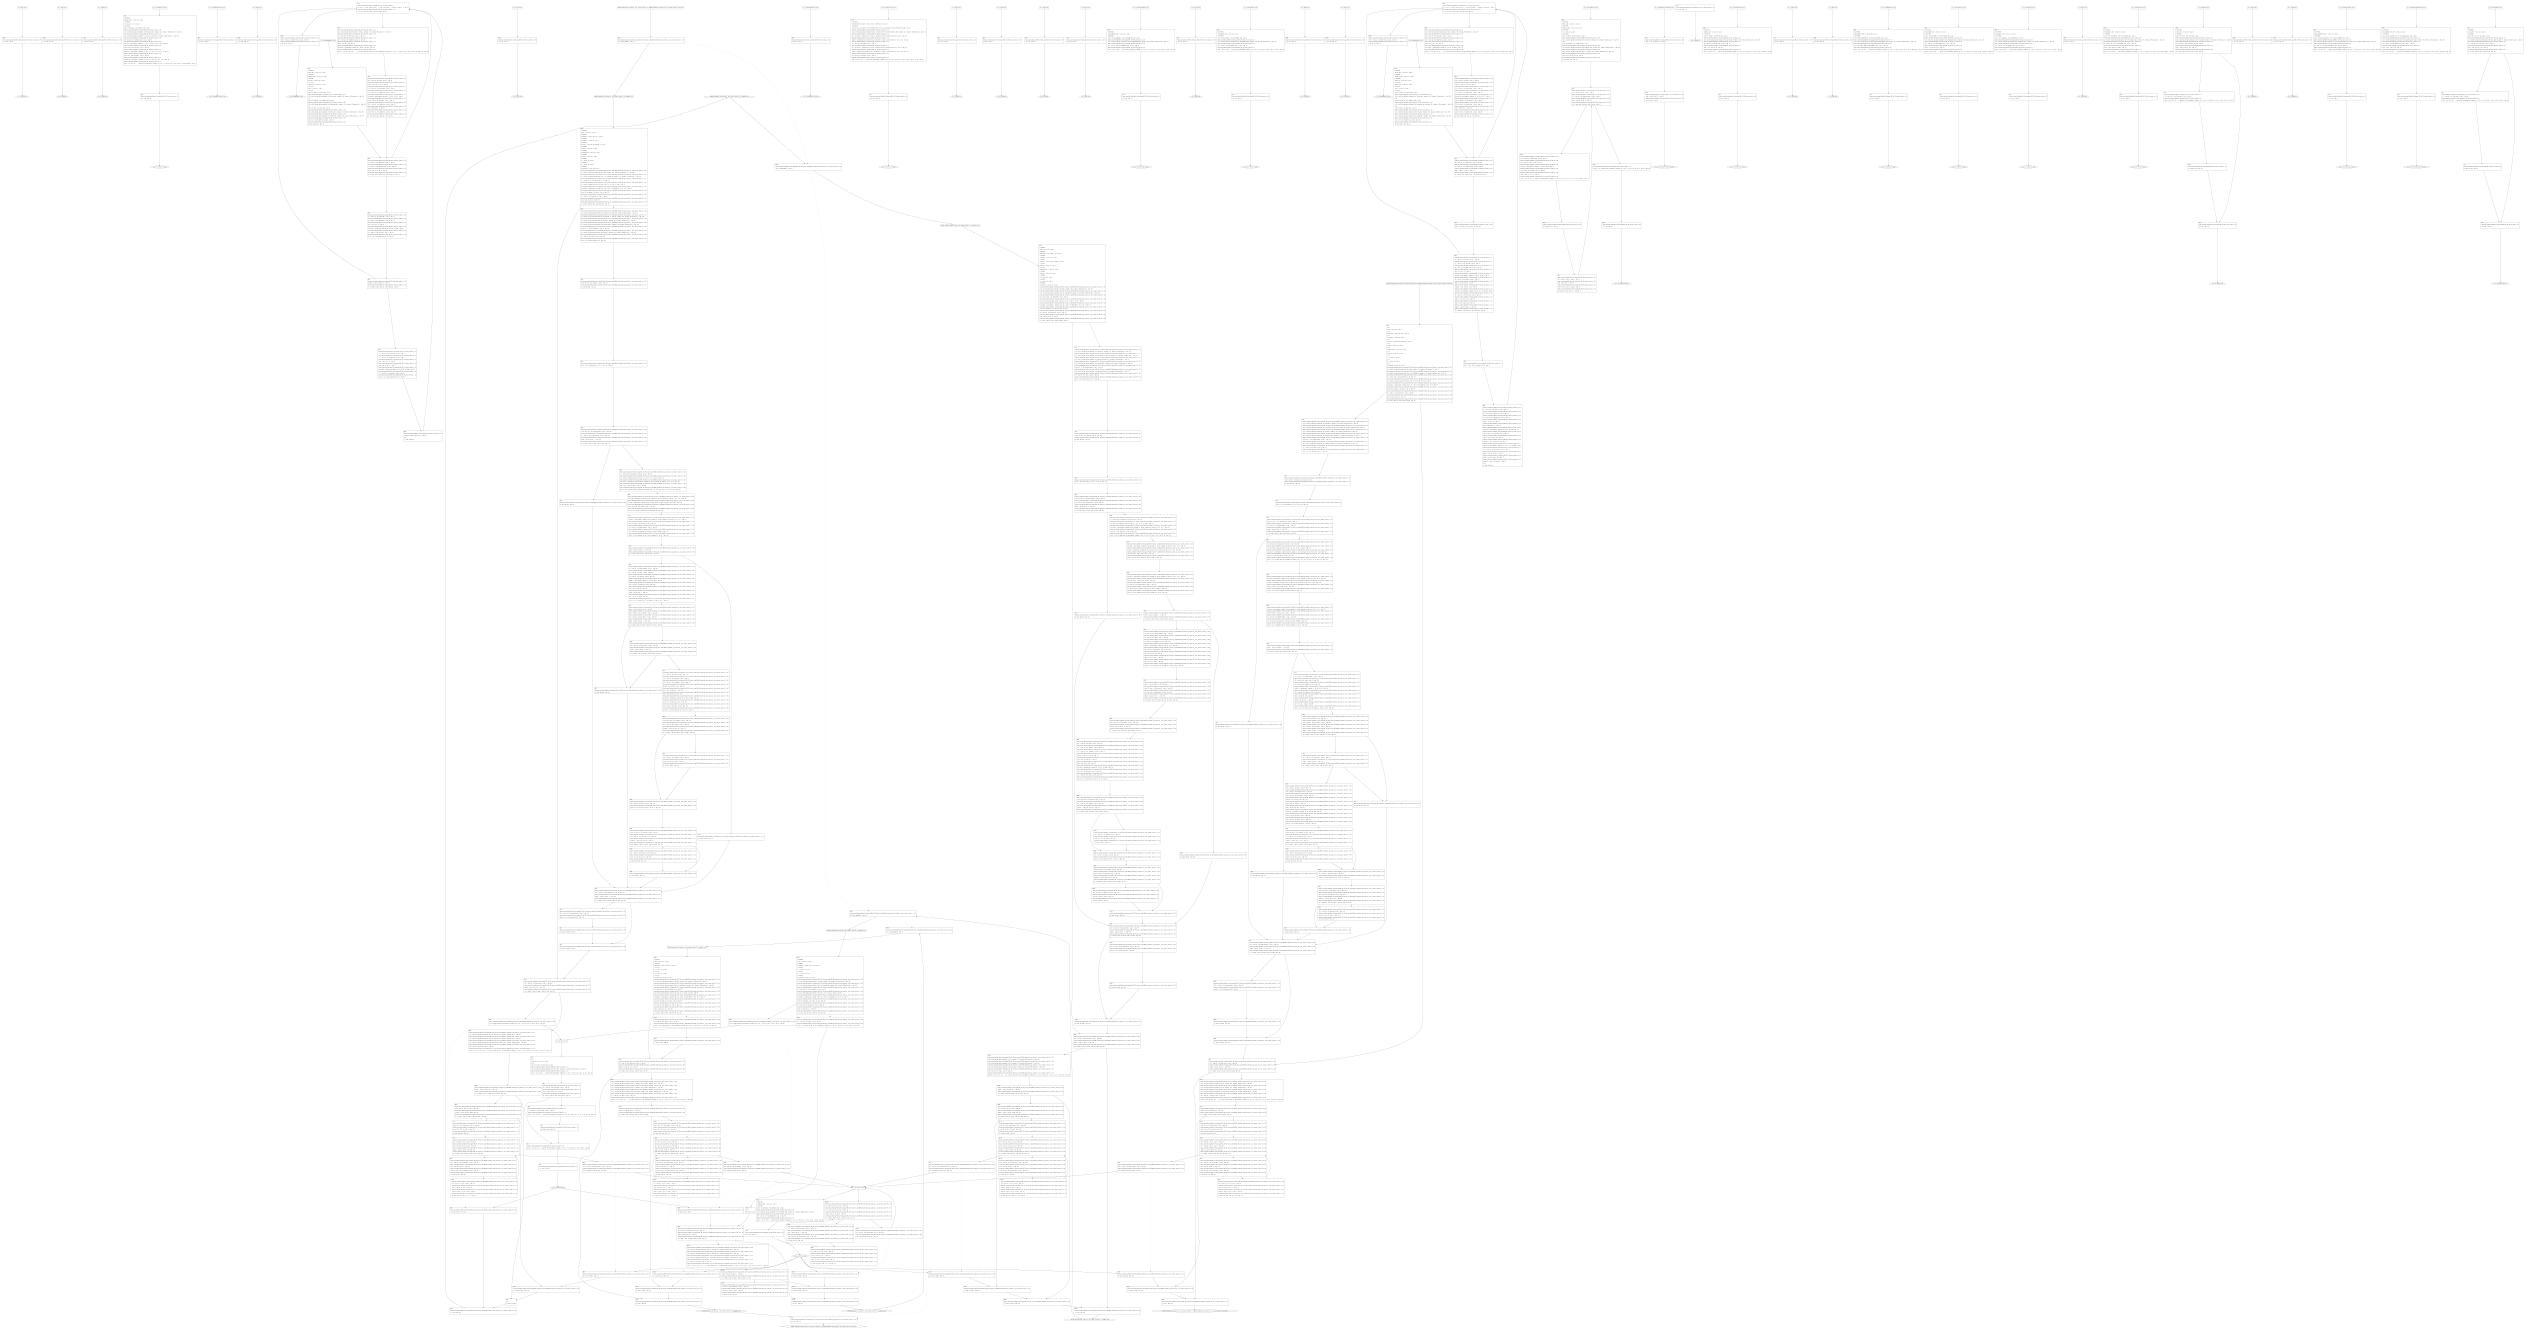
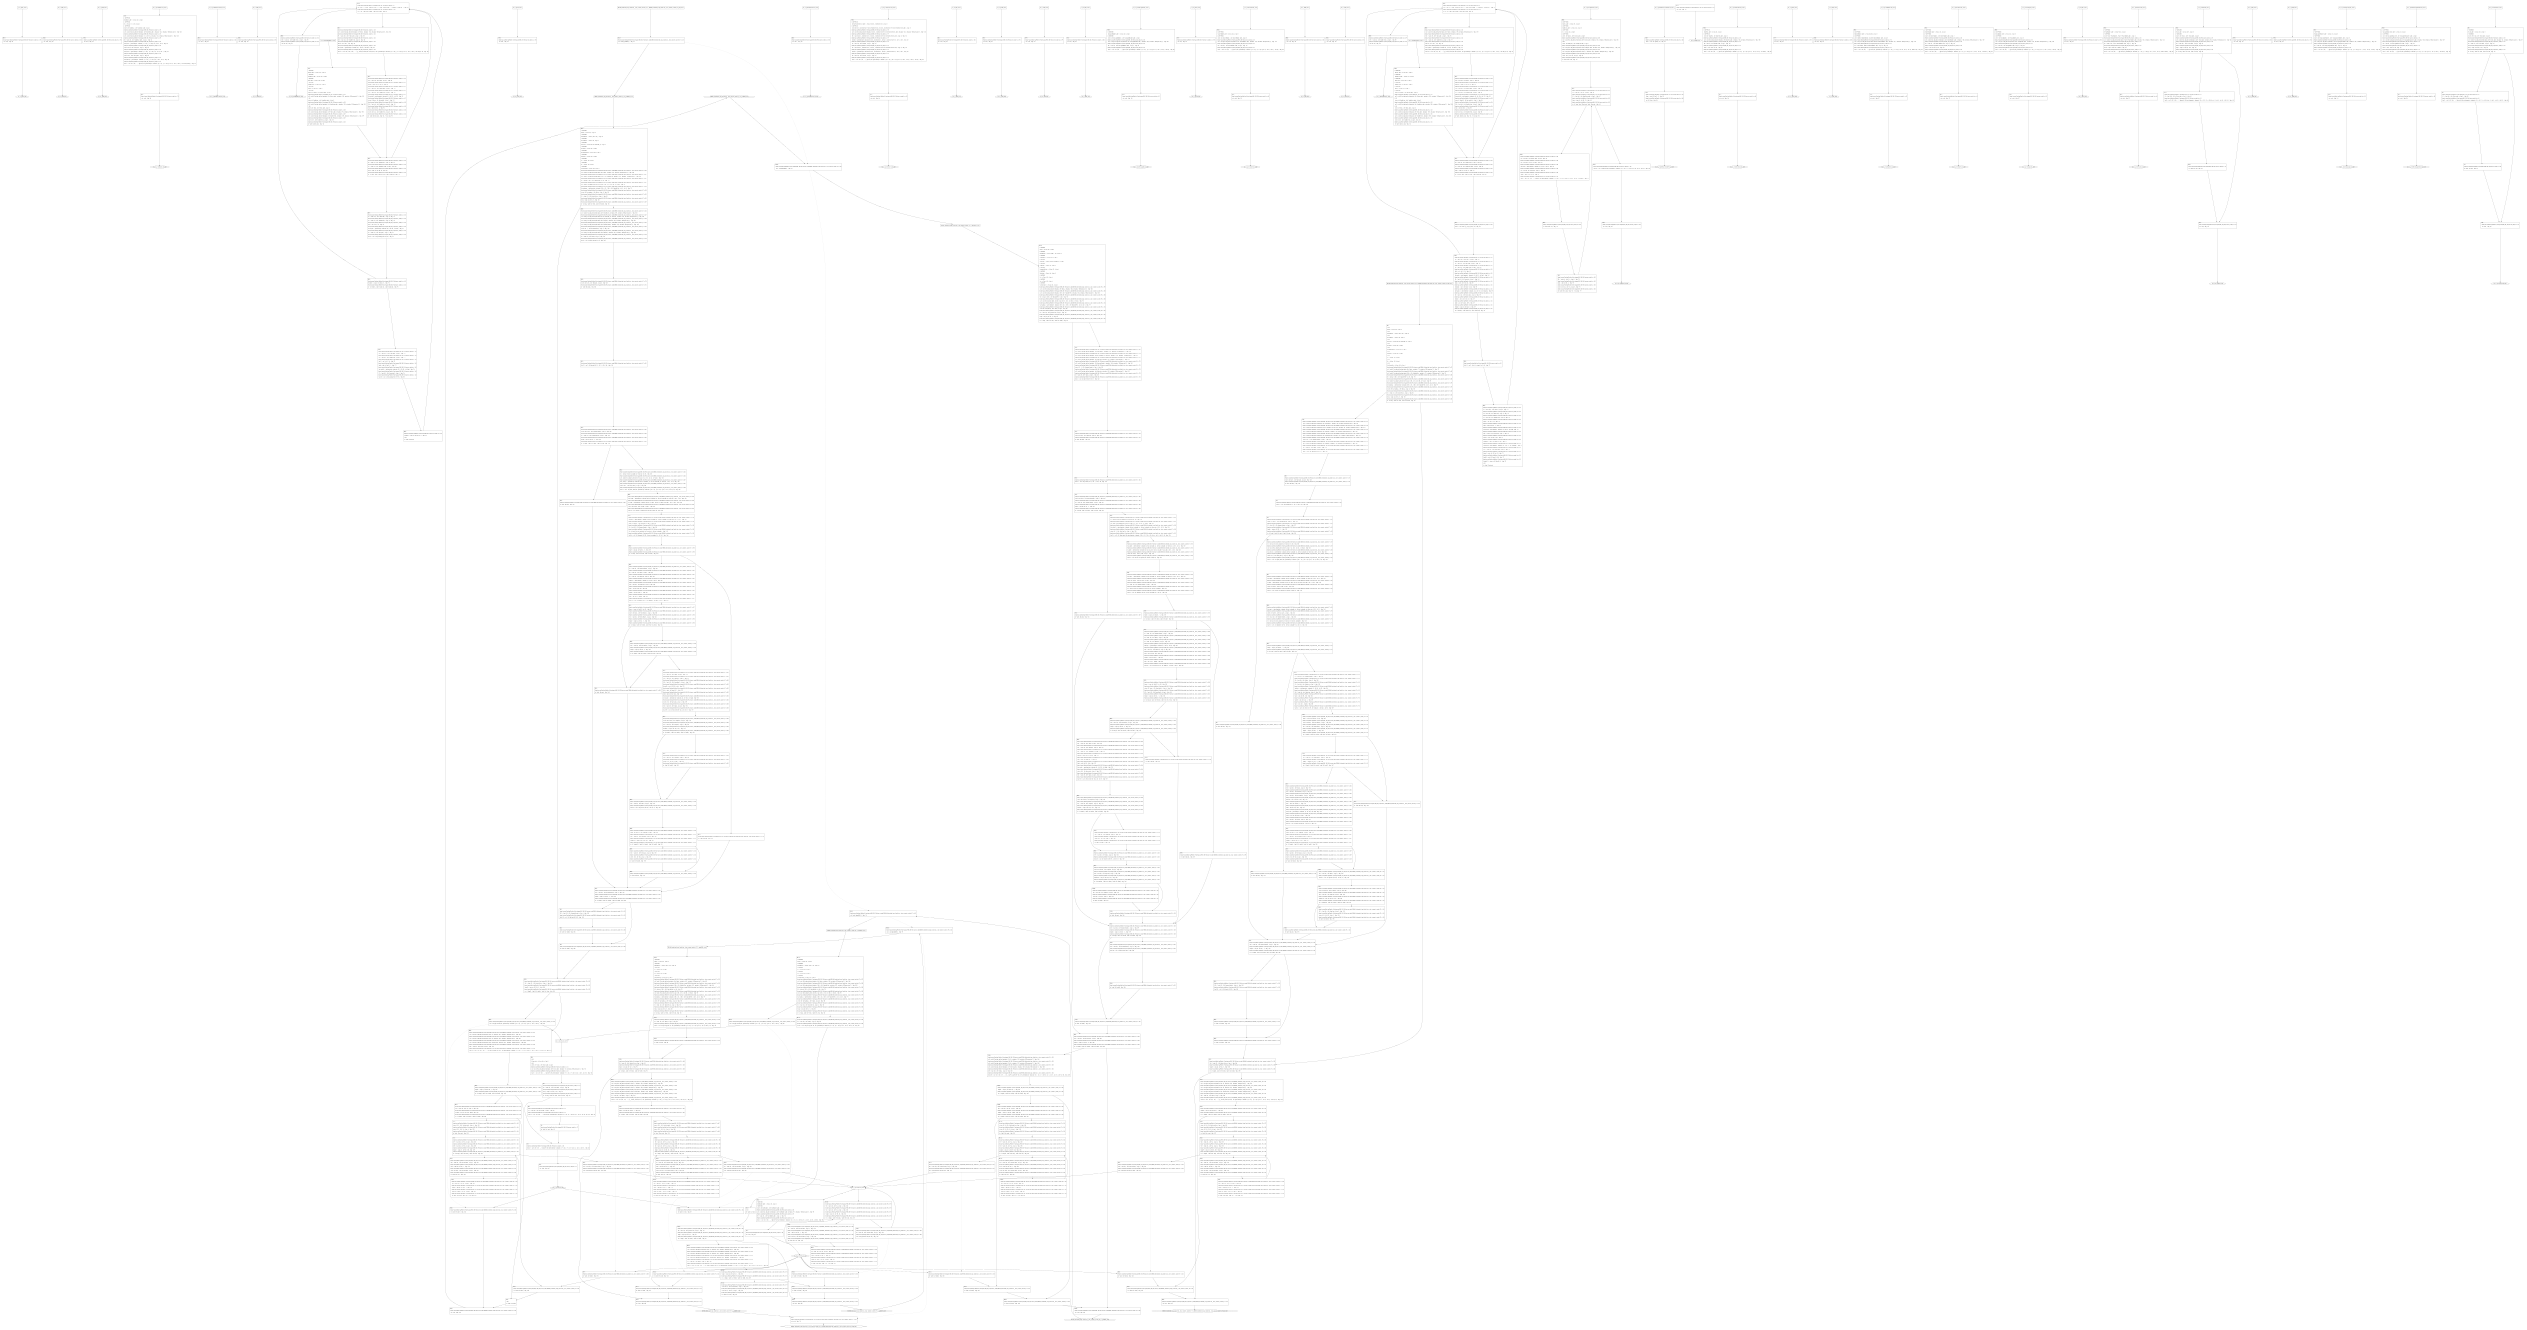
node "BB93:": added
